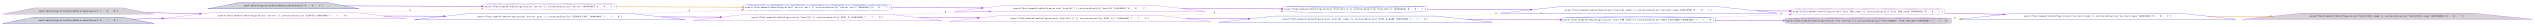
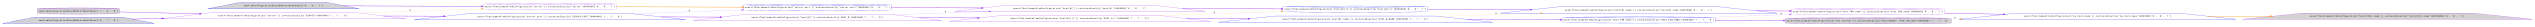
node "mapFromConfigurationShouldReturnBestGuess['1', '0', '0']": shape trapezium -> cylinder
